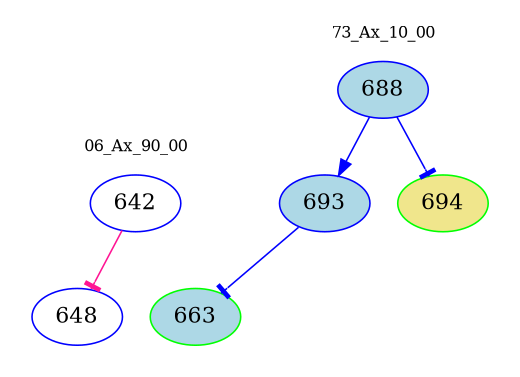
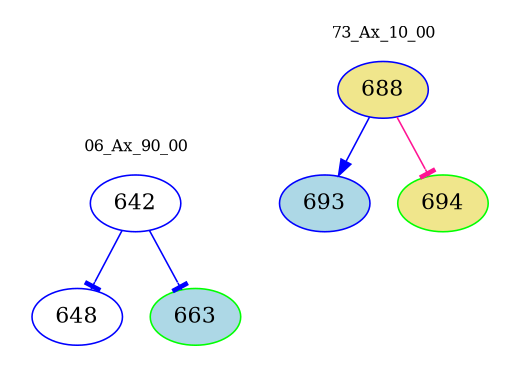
node "688": fillcolor lightblue -> khaki
edge "688" -> "694": color blue -> deeppink
edge "642" -> "648": color deeppink -> blue
edge "693" -> "663": now "642" -> "663"
